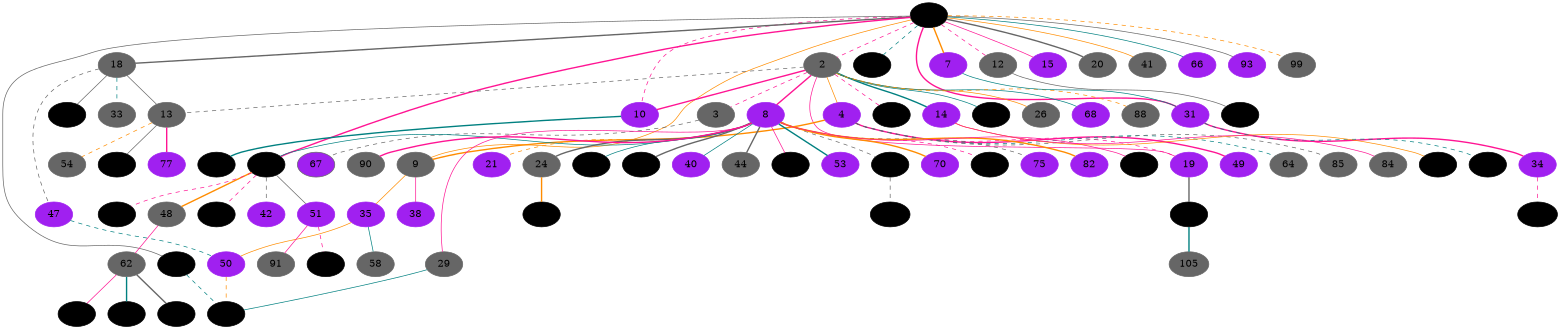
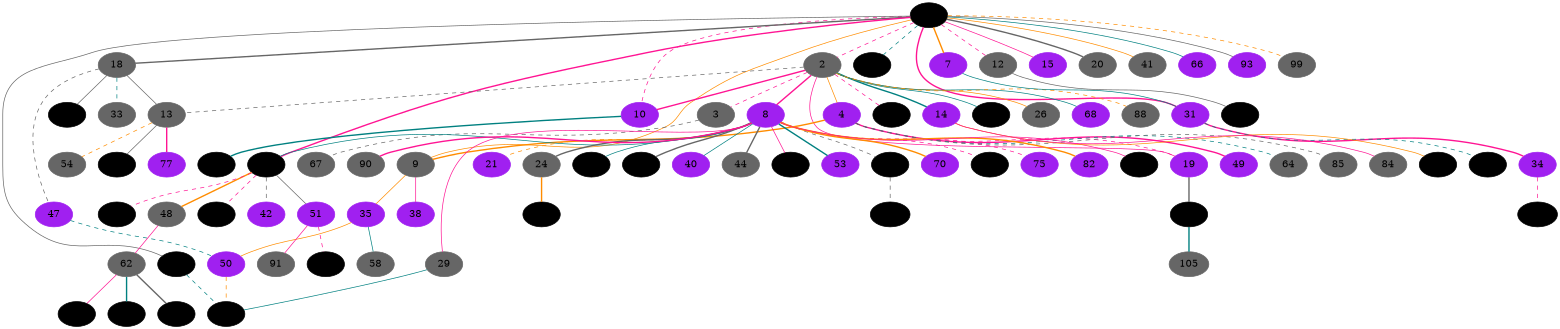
edge "8" -- "75": color gray40 -> deeppink
node "67": fillcolor purple -> gray40
